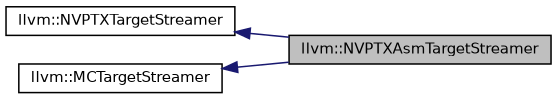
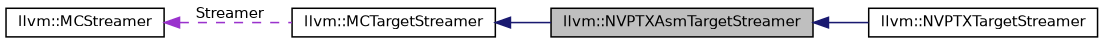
node "llvm::MCStreamer": added
edge "llvm::NVPTXAsmTargetStreamer" -> "llvm::NVPTXTargetStreamer": reversed
